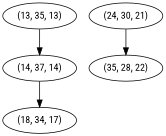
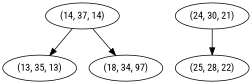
edge "(13, 35, 13)" -> "(14, 37, 14)": reversed
node "(35, 28, 22)": label "(35, 28, 22)" -> "(25, 28, 22)"
node "(18, 34, 17)": label "(18, 34, 17)" -> "(18, 34, 97)"
